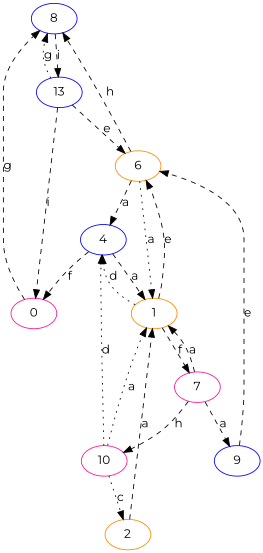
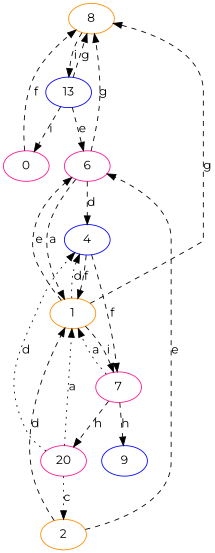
node "8": color blue -> darkorange
edge "13" -> "8": style dotted -> dashed
edge "6" -> "8": label "h" -> "g"
edge "0" -> "8": label "g" -> "f"
node "6": color darkorange -> deeppink
edge "1" -> "8": added, label "g"
edge "6" -> "4": label "a" -> "d"
edge "6" -> "1": style dotted -> dashed
edge "4" -> "0": now "4" -> "7"
edge "4" -> "1": label "a" -> "f"
edge "9" -> "6": now "2" -> "6"
edge "1" -> "7": label "f" -> "i"
edge "7" -> "1": style dashed -> dotted
edge "2" -> "1": label "a" -> "d"
edge "7" -> "9": label "a" -> "h"
node "10": label "10" -> "20"
